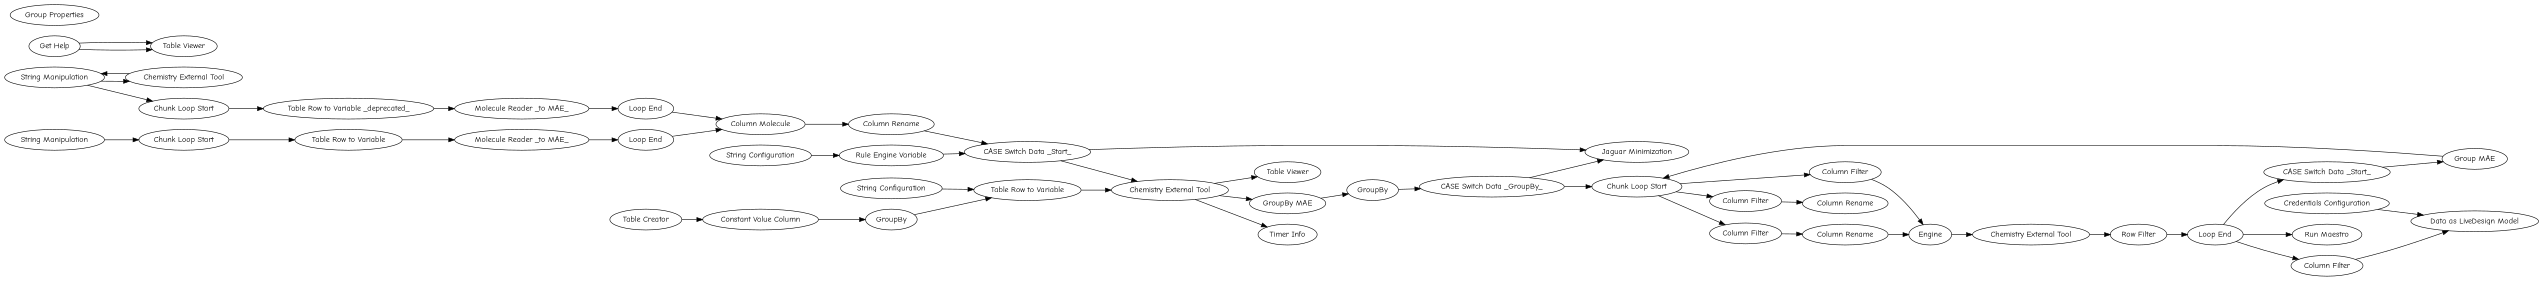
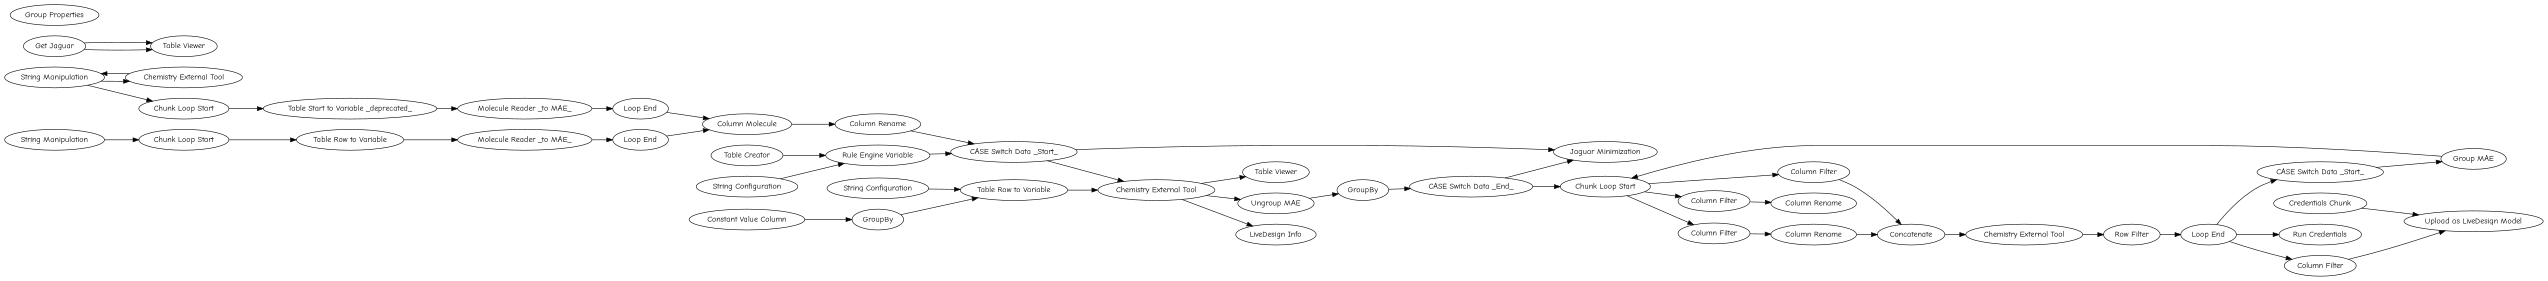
node "Get Help": label "Get Help" -> "Get Jaguar"
node "Table Row to Variable _deprecated_": label "Table Row to Variable _deprecated_" -> "Table Start to Variable _deprecated_"
node "CASE Switch Data _GroupBy_": label "CASE Switch Data _GroupBy_" -> "CASE Switch Data _End_"
node "GroupBy MAE": label "GroupBy MAE" -> "Ungroup MAE"
node "Credentials Configuration": label "Credentials Configuration" -> "Credentials Chunk"
edge "Table Creator" -> "Constant Value Column": now "Table Creator" -> "Rule Engine Variable"
node "Data as LiveDesign Model": label "Data as LiveDesign Model" -> "Upload as LiveDesign Model"
node "Timer Info": label "Timer Info" -> "LiveDesign Info"
node "Engine": label "Engine" -> "Concatenate"
node "Run Maestro": label "Run Maestro" -> "Run Credentials"
